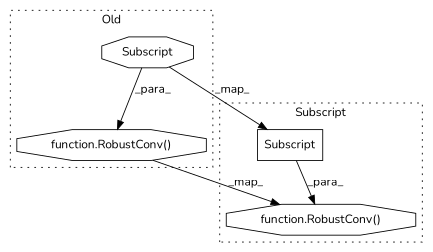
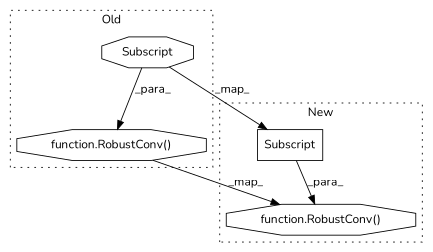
cluster "Subscript": label "Subscript" -> "New"
